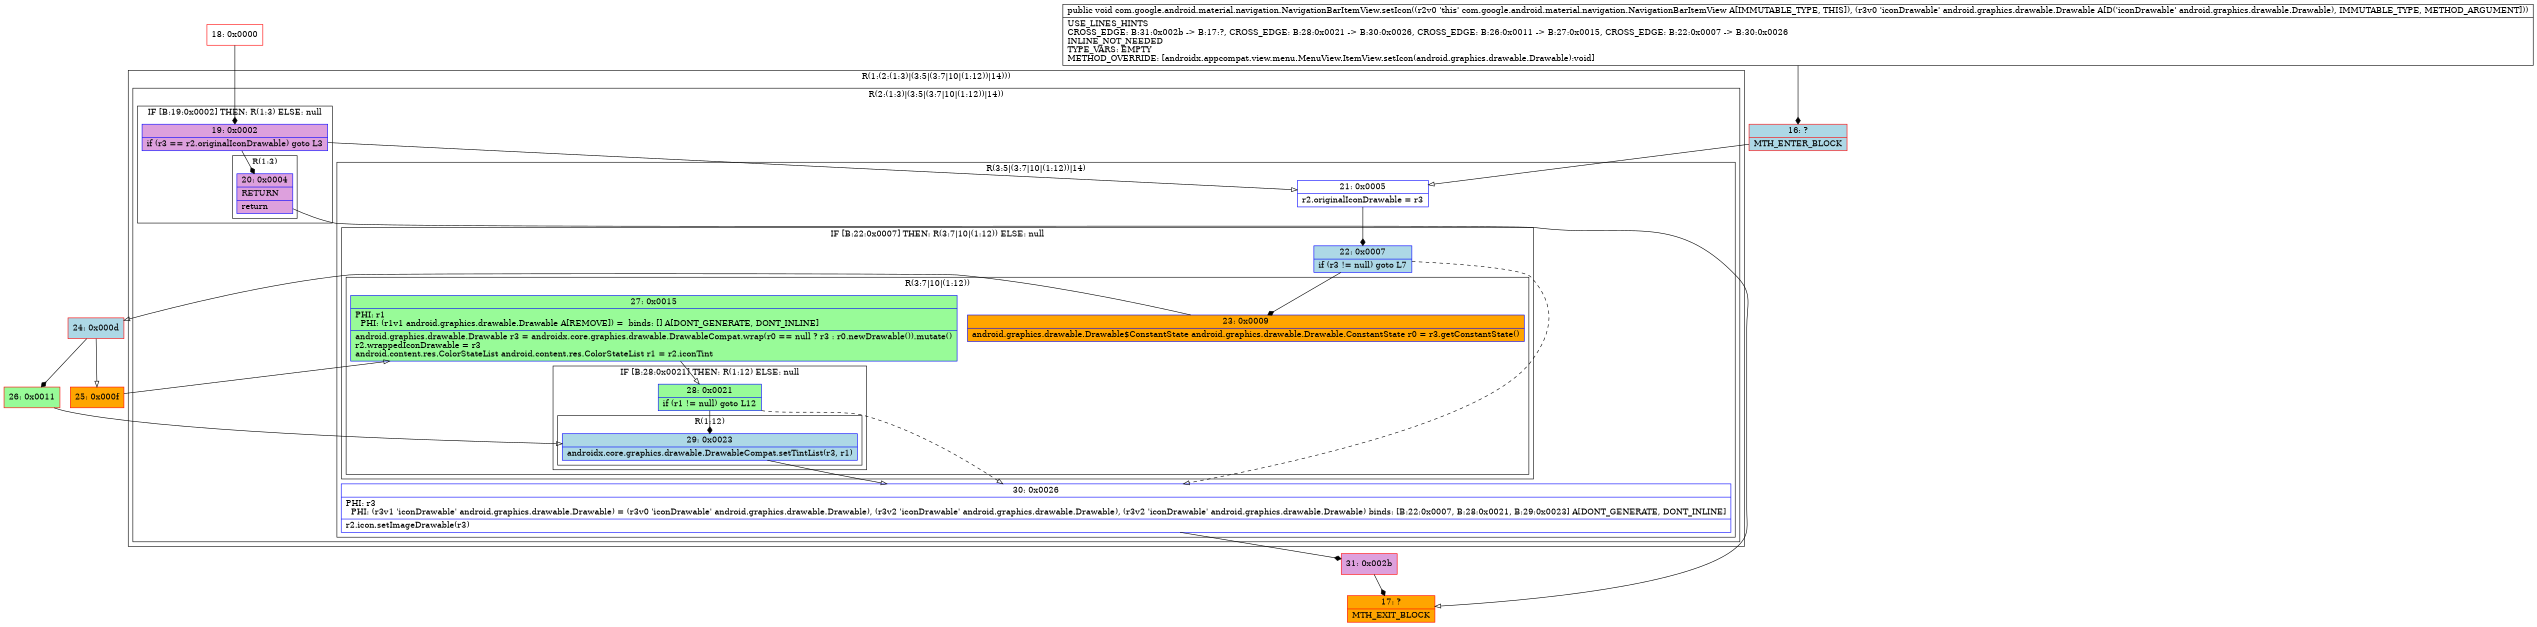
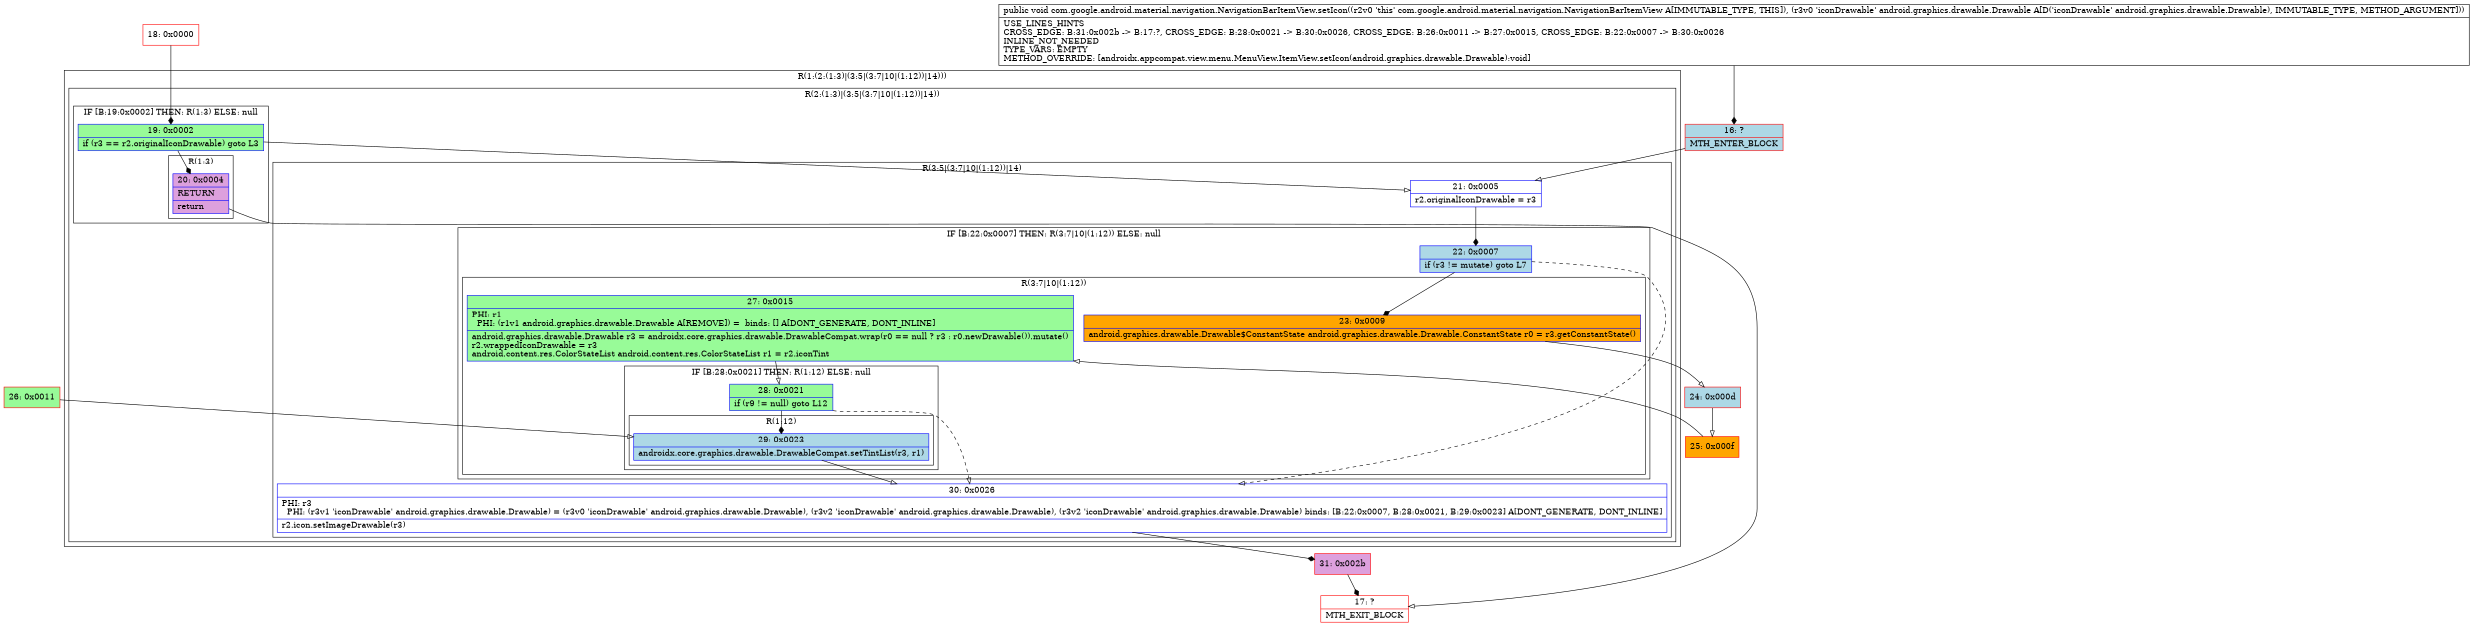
node "19: 0x0002": fillcolor plum -> palegreen
node "22: 0x0007": text "if (r3 != null) goto L7" -> "if (r3 != mutate) goto L7"
edge "24: 0x000d" -> "26: 0x0011": removed
node "28: 0x0021": text "if (r1 != null) goto L12" -> "if (r9 != null) goto L12"
node "17: ?": fillcolor orange -> white
